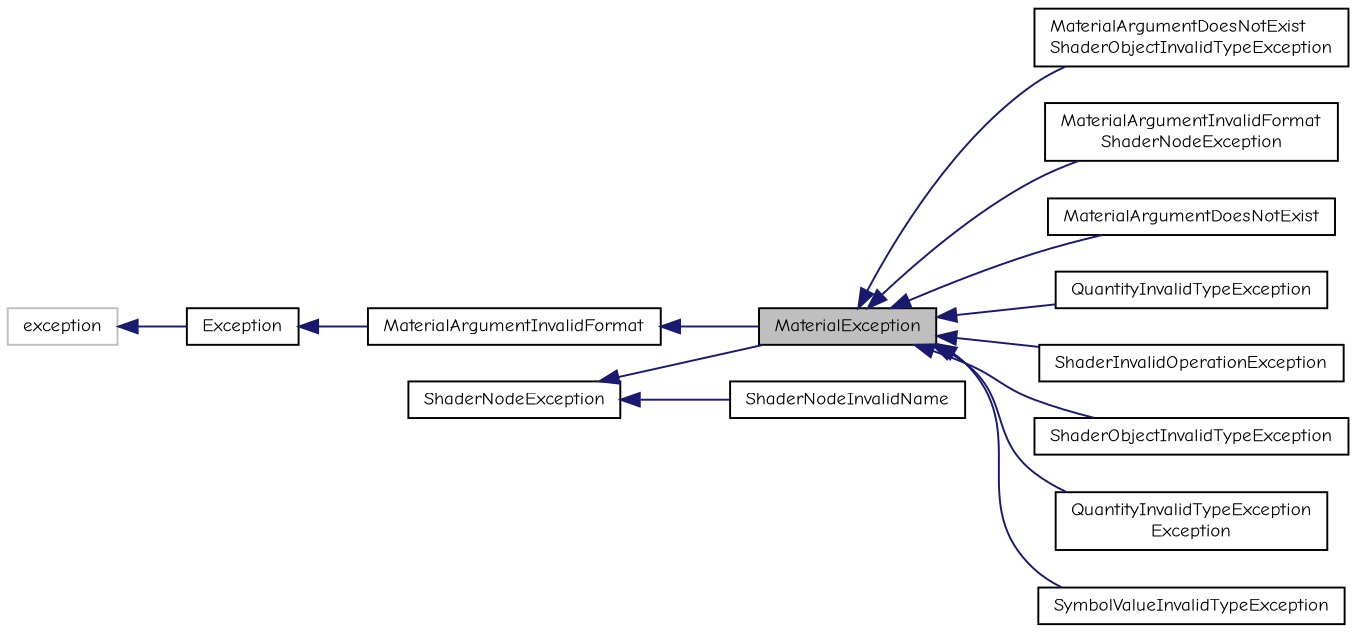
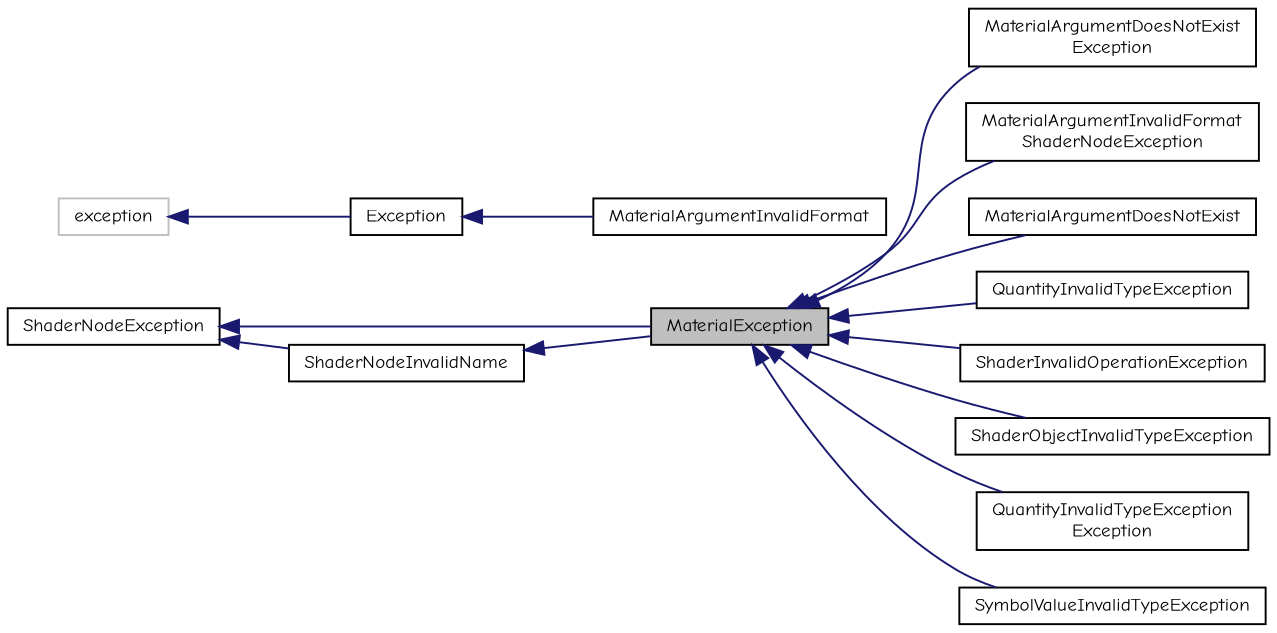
node "MaterialArgumentDoesNotExist ShaderObjectInvalidTypeException": label "MaterialArgumentDoesNotExist ShaderObjectInvalidTypeException" -> "MaterialArgumentDoesNotExist Exception"
edge "MaterialException" -> "MaterialArgumentInvalidFormat": now "MaterialException" -> "ShaderNodeInvalidName"
